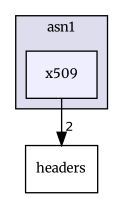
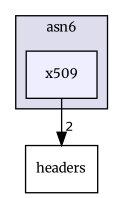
cluster "asn1": label "asn1" -> "asn6"
